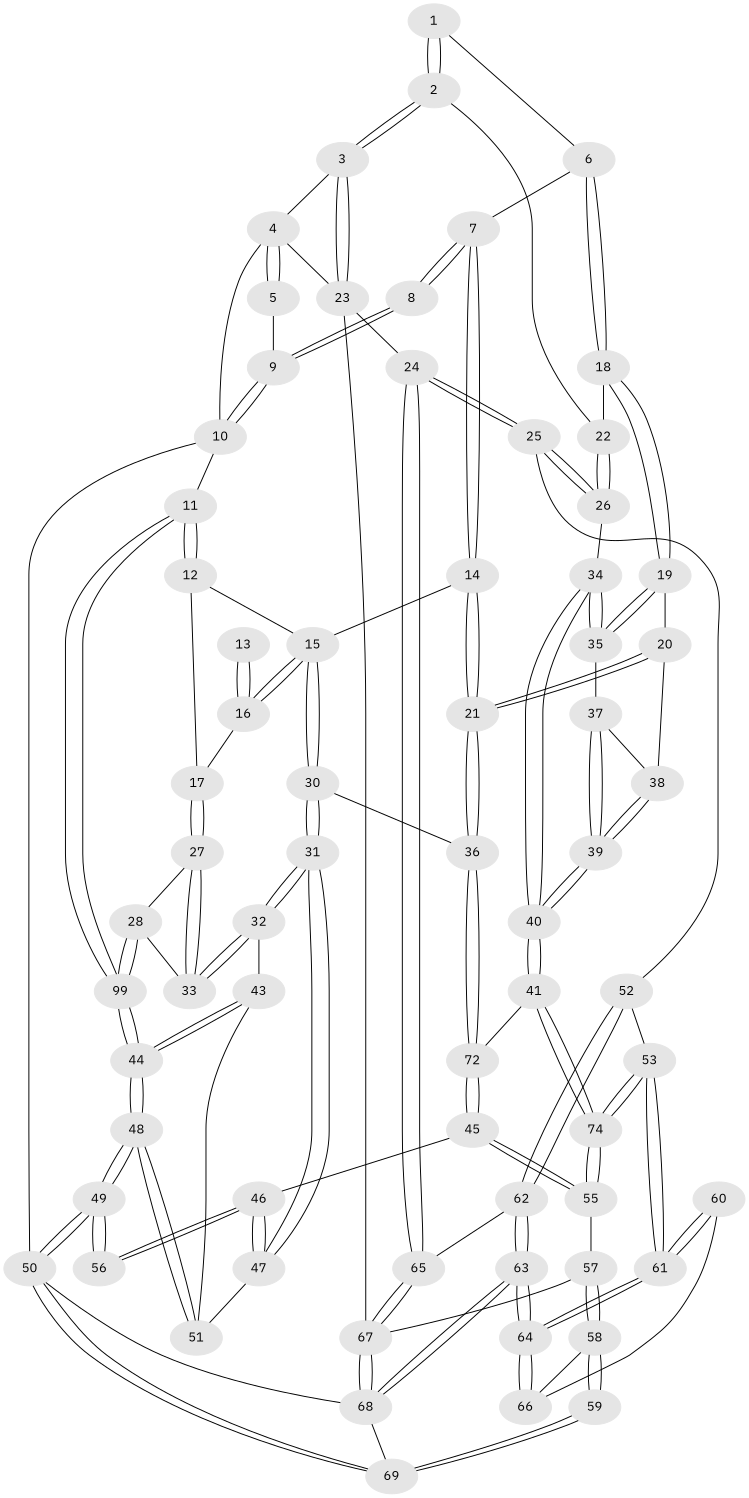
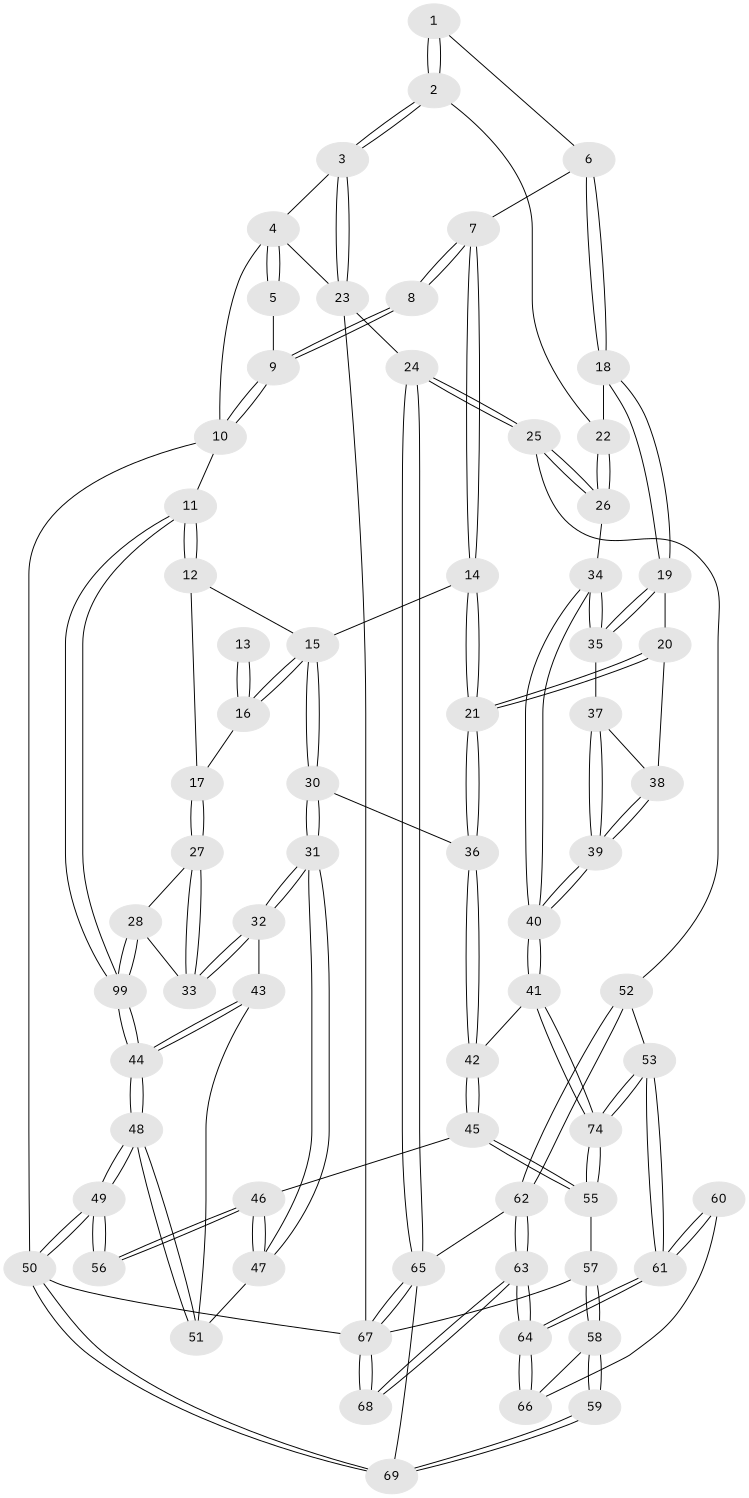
node "72": label "72" -> "42"
edge "50" -- "68": now "50" -- "67"
edge "68" -- "69": now "65" -- "69"
